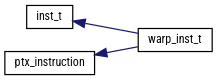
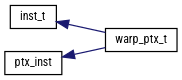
node "warp_inst_t": label "warp_inst_t" -> "warp_ptx_t"
node "ptx_instruction": label "ptx_instruction" -> "ptx_inst"
